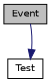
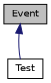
edge "Event" -> "Test": reversed
